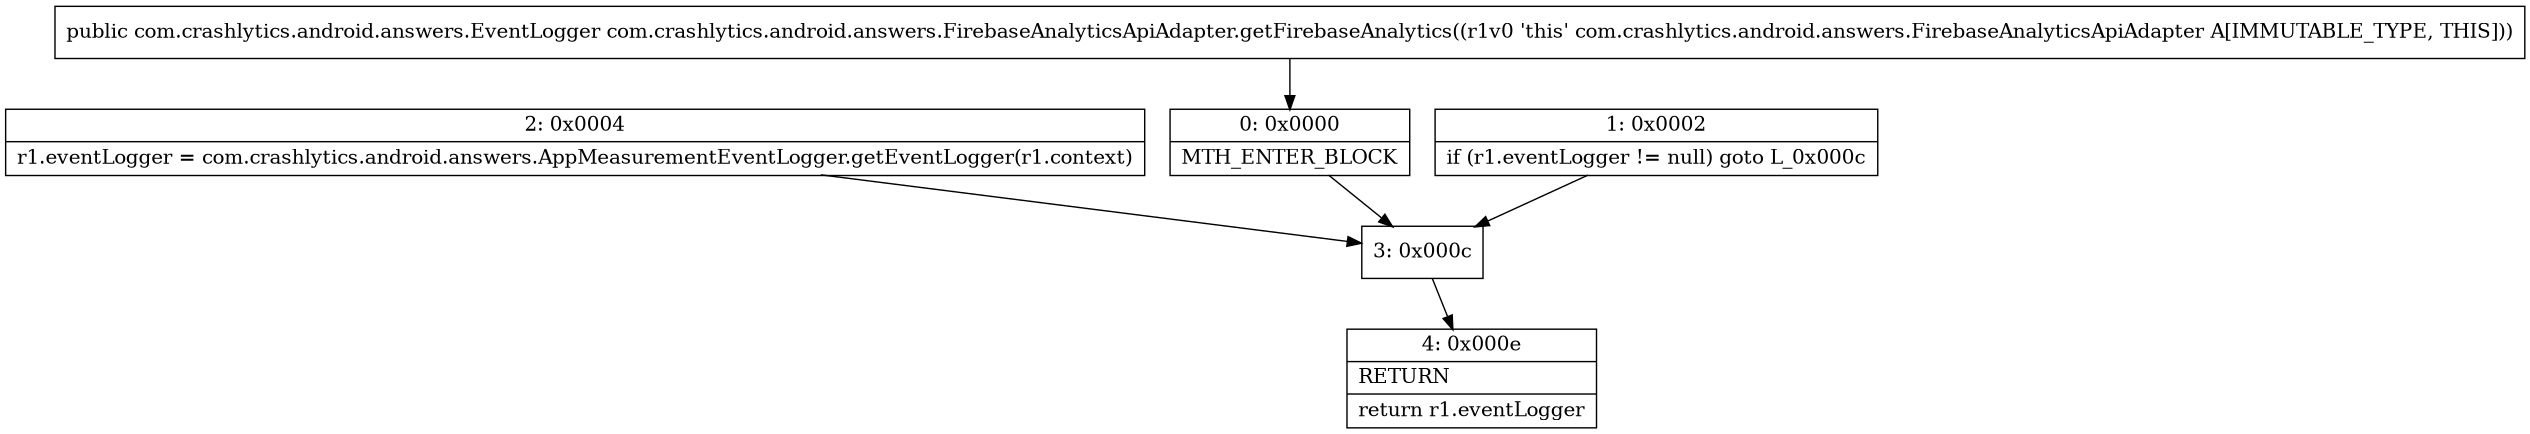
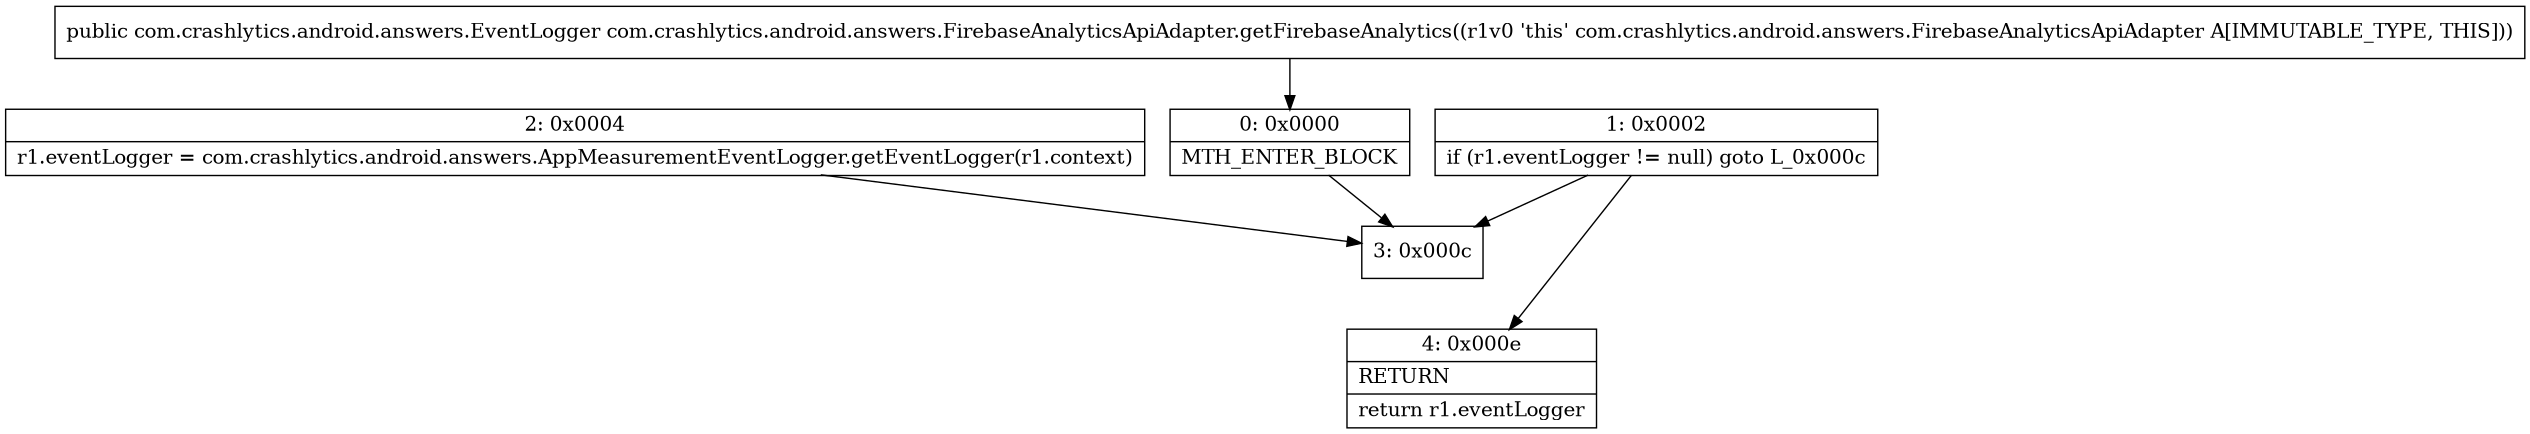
edge "3: 0x000c" -> "4: 0x000e": now "1: 0x0002" -> "4: 0x000e"
